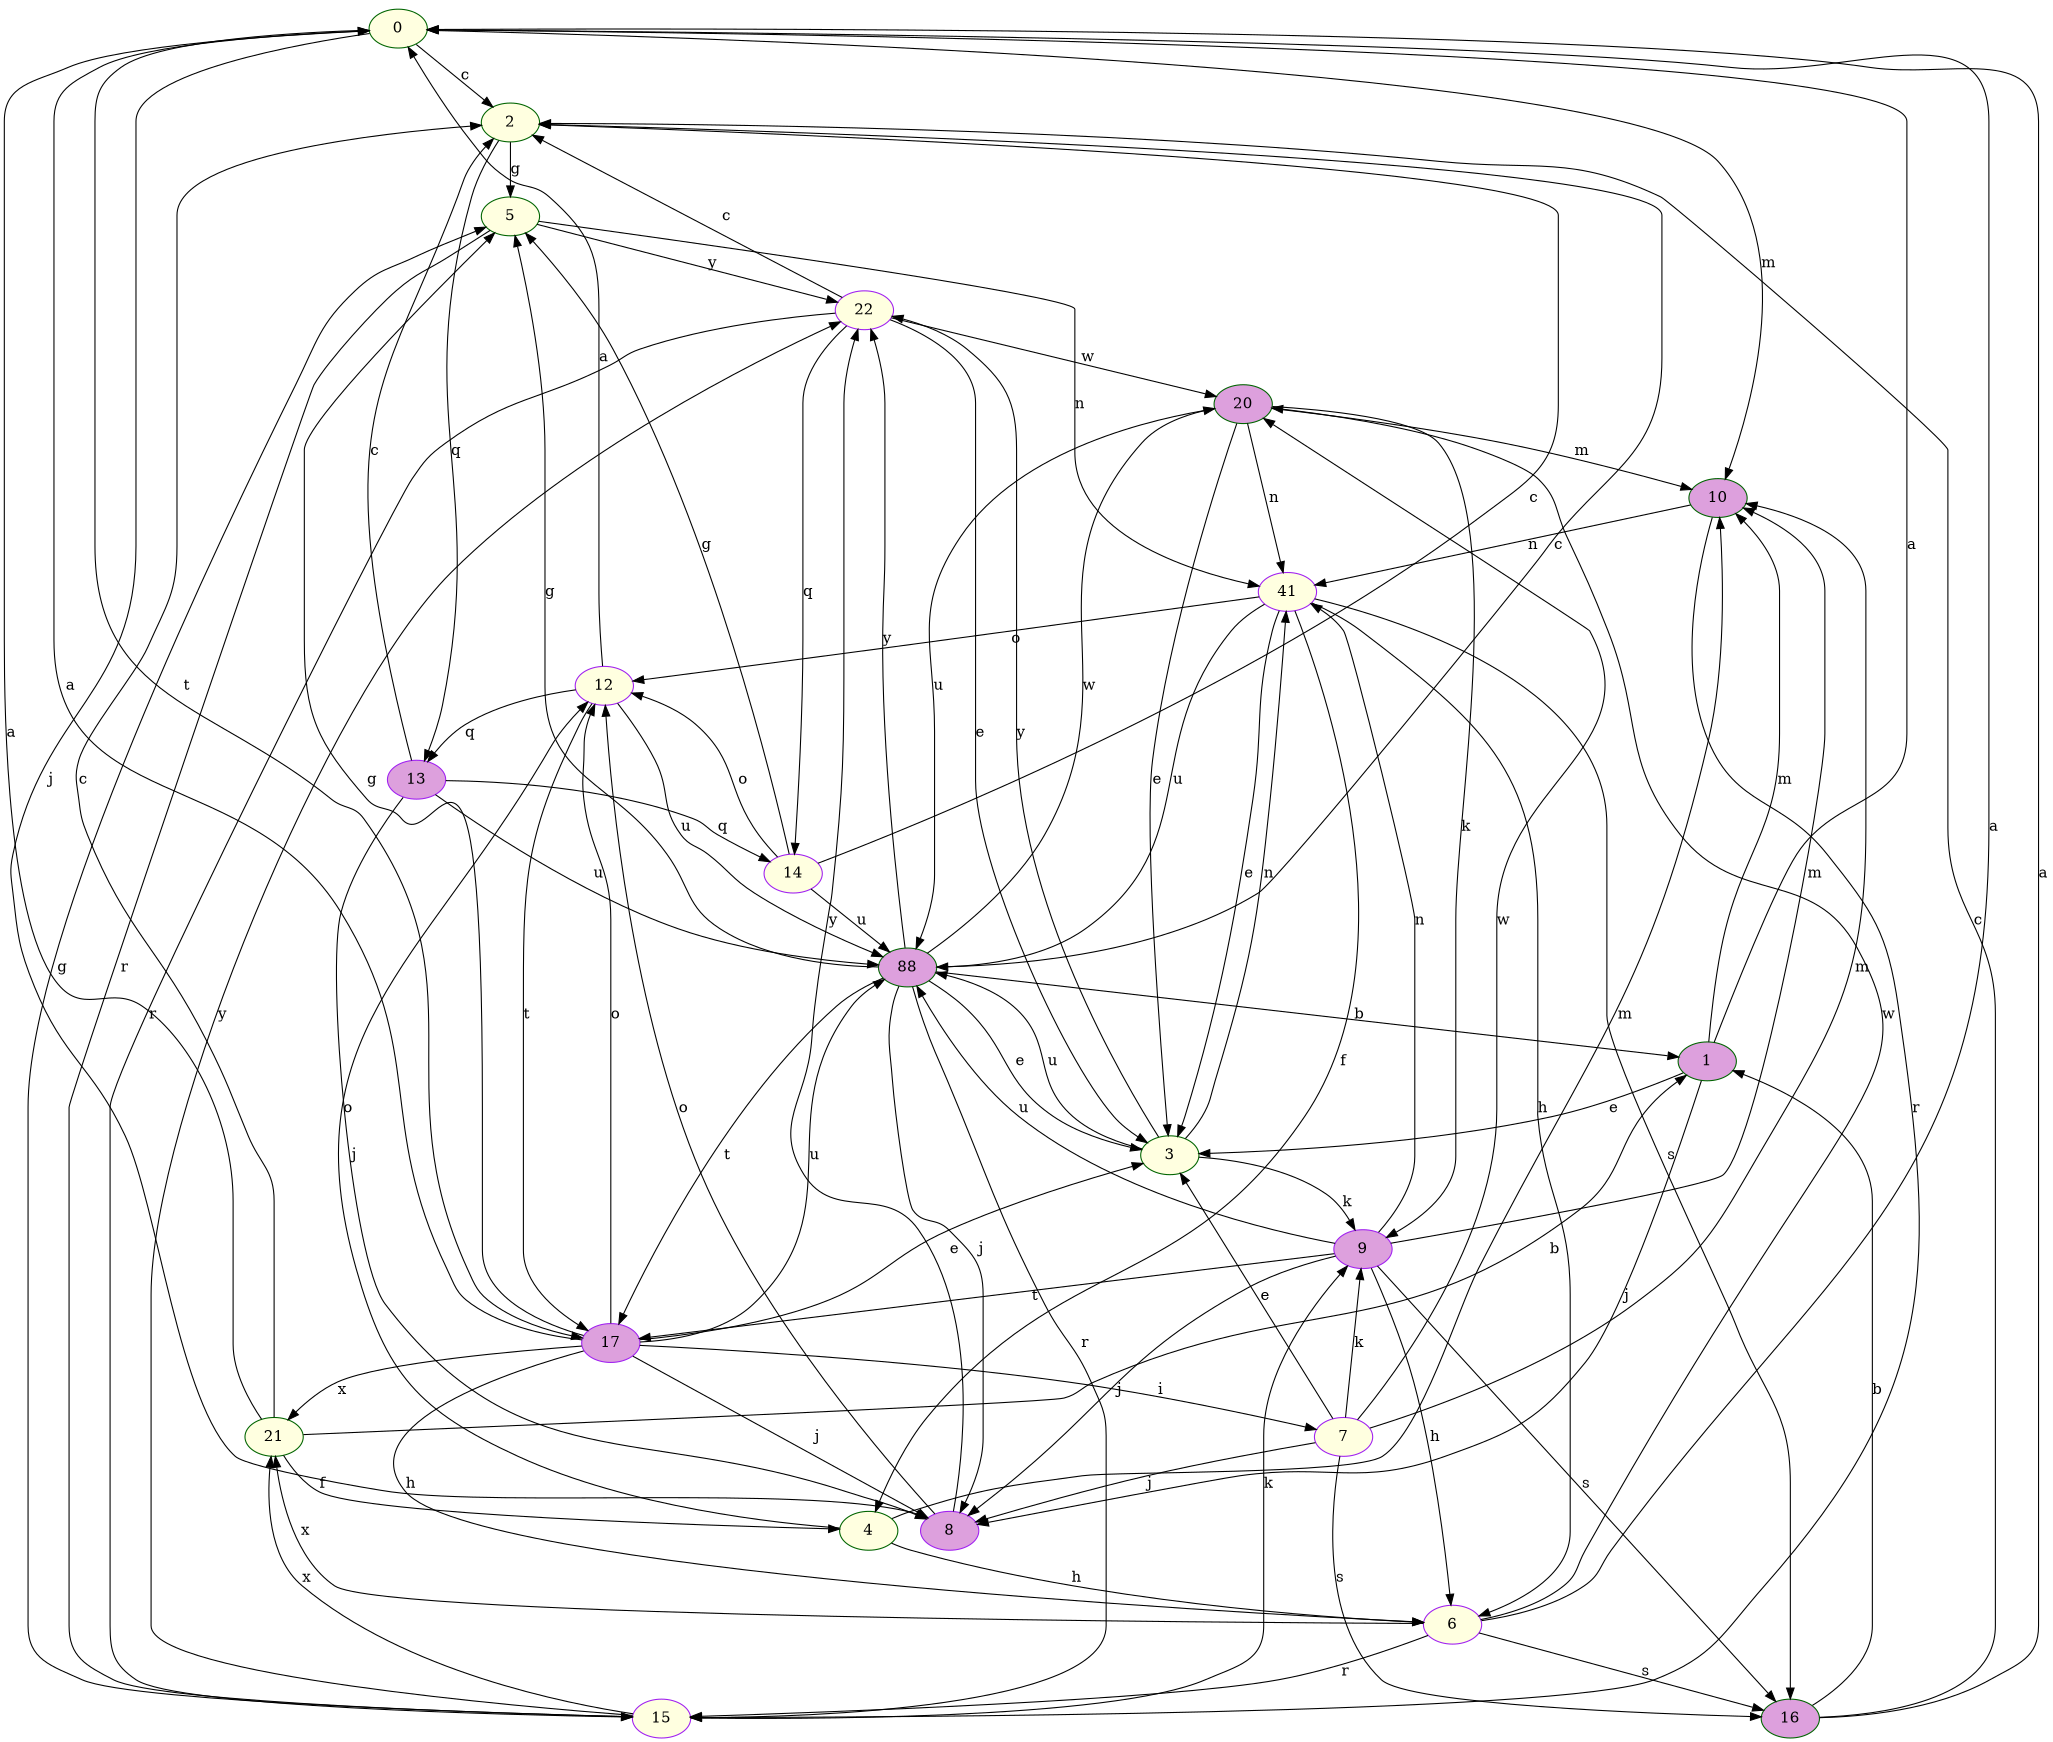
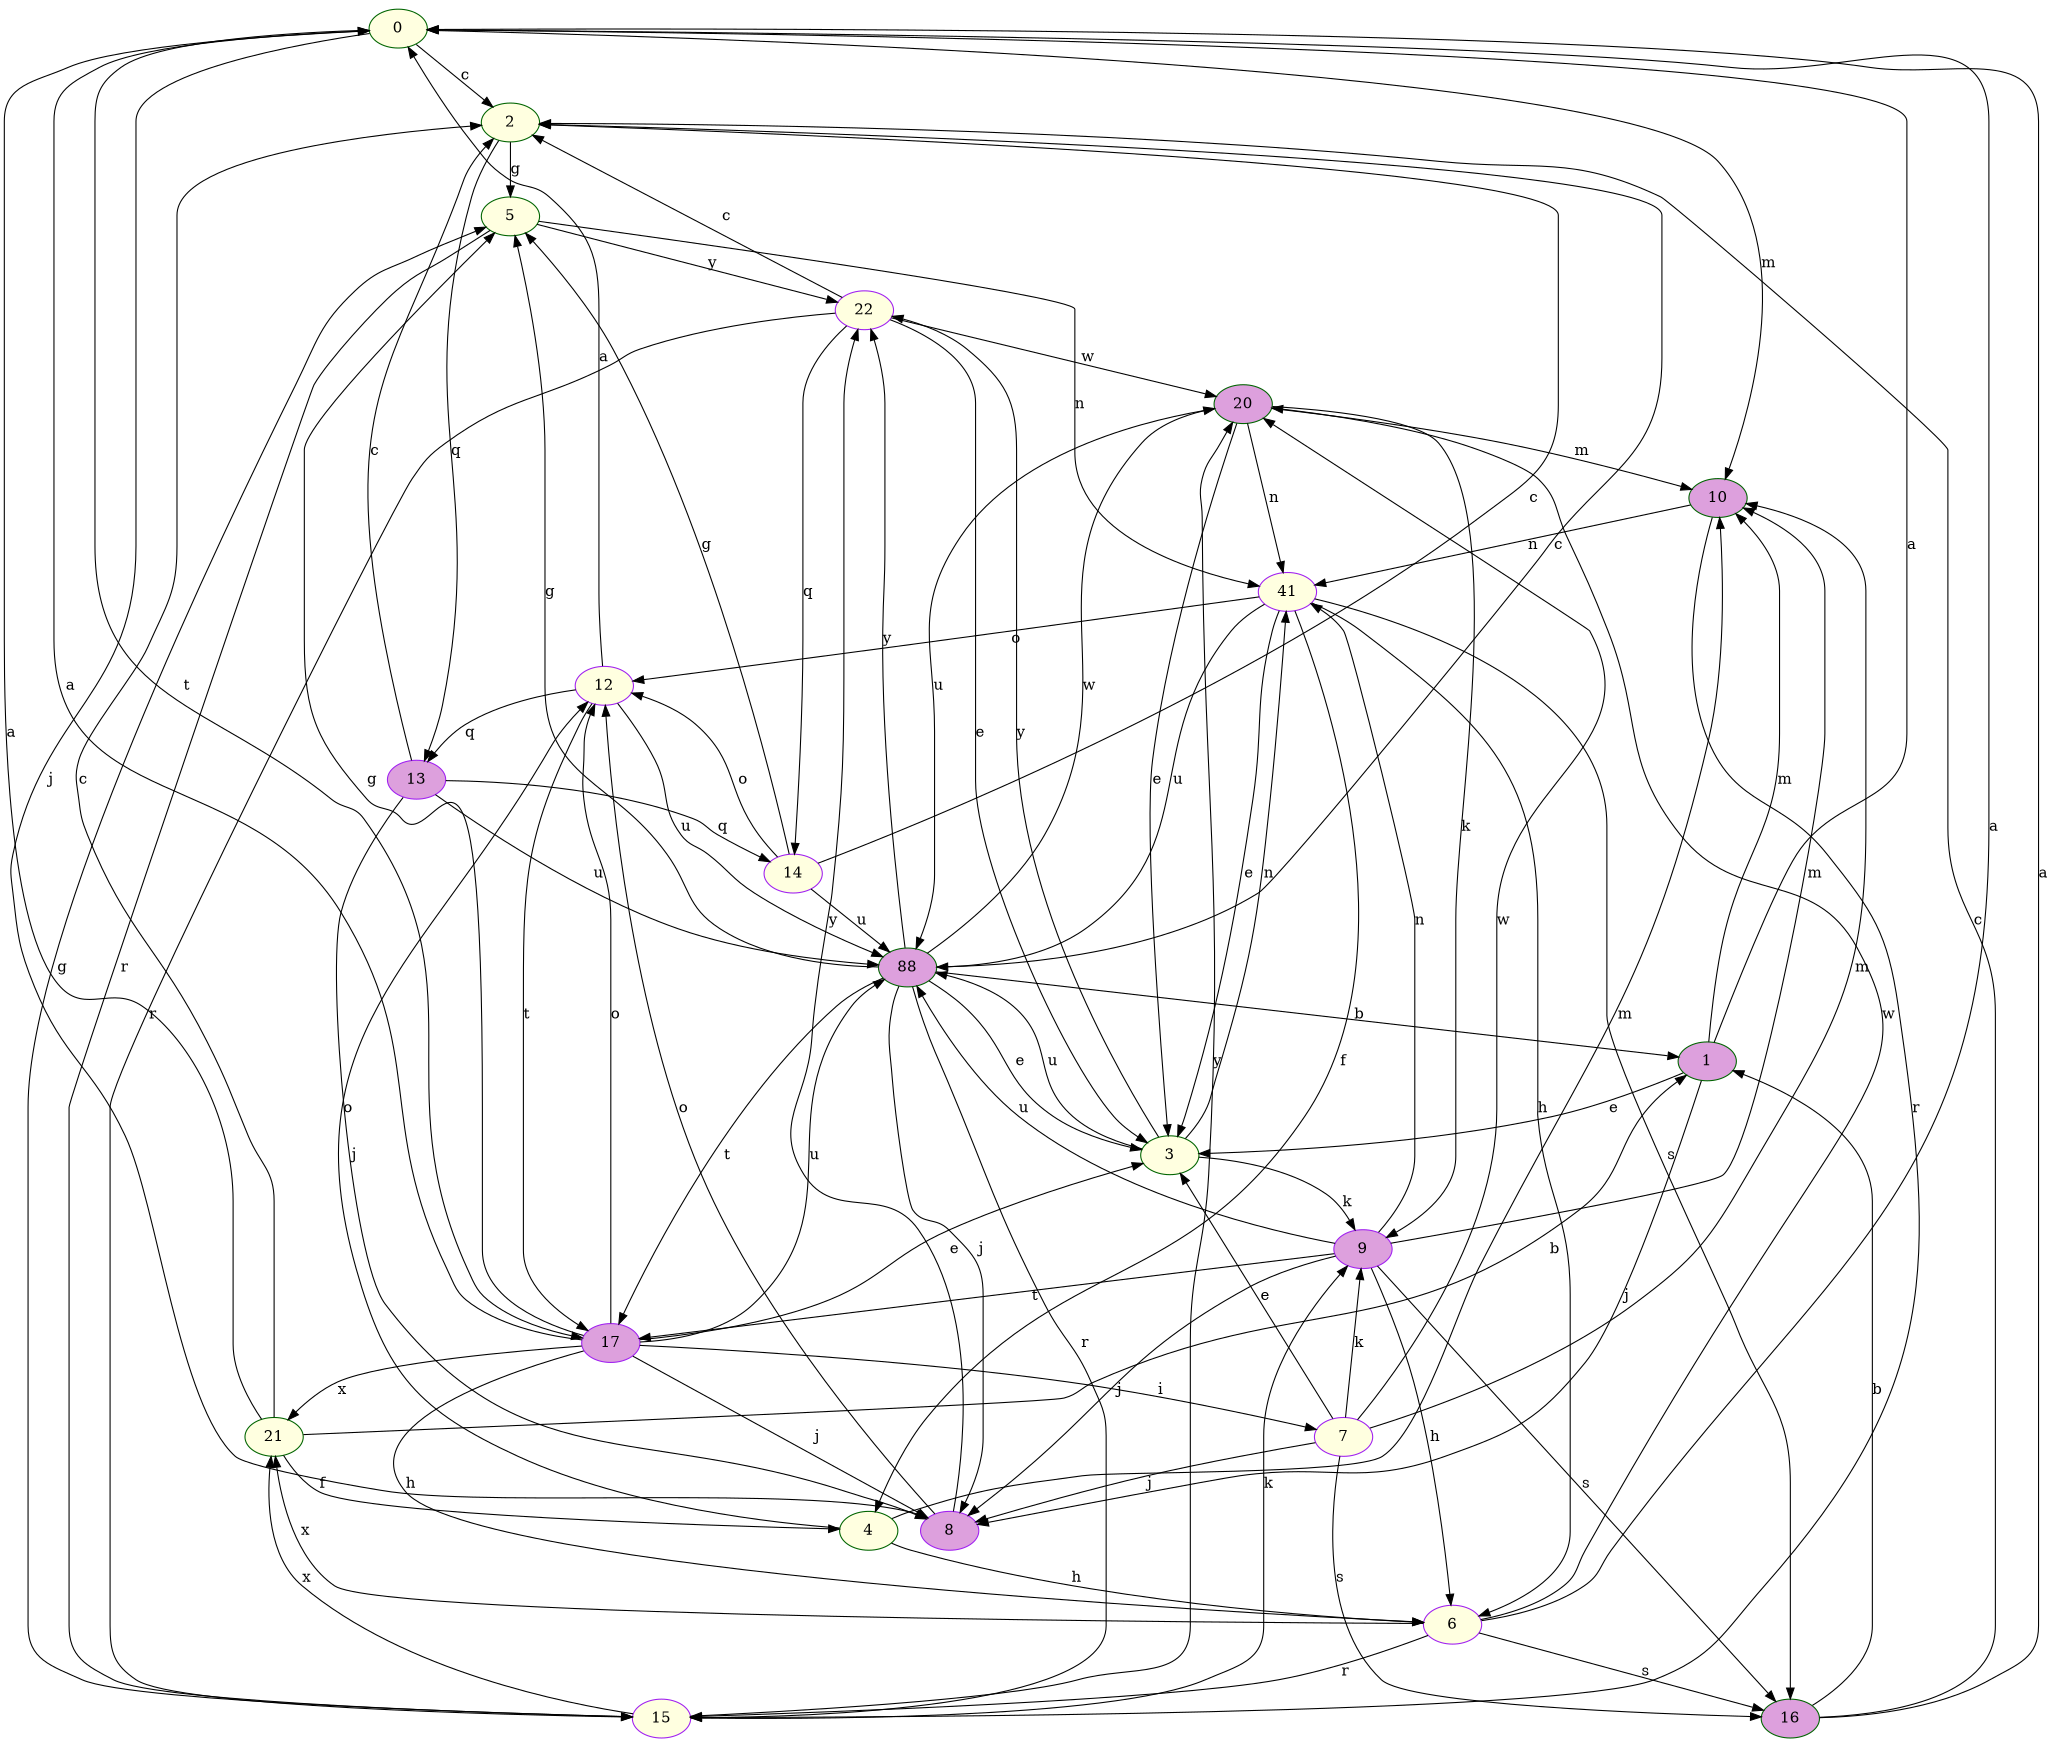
edge "15" -> "22": now "15" -> "20"
